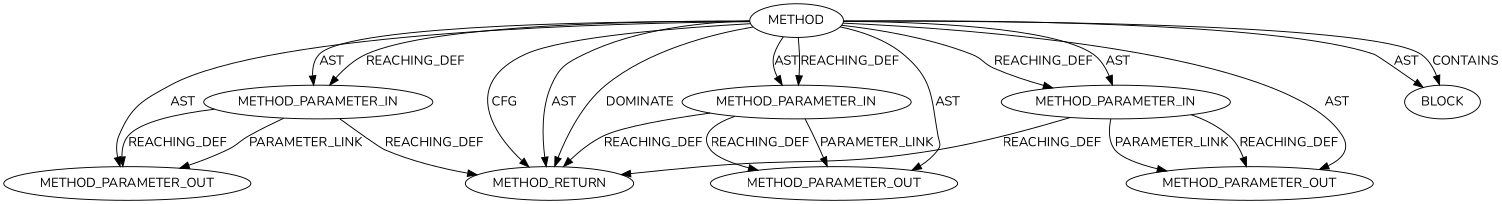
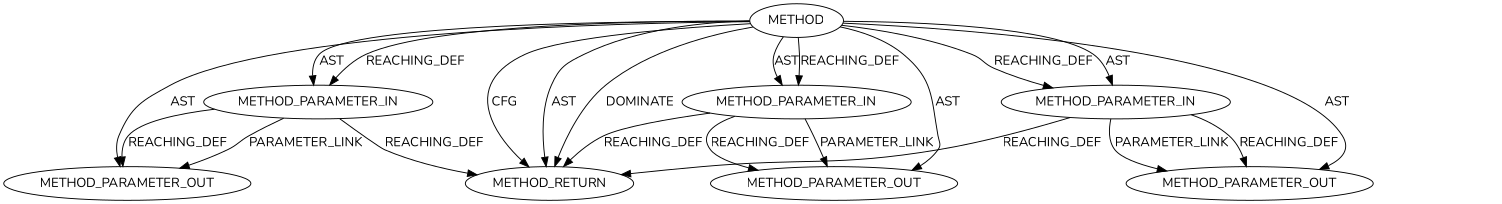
node "BLOCK": removed
